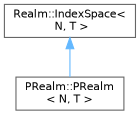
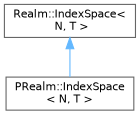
node "PRealm::PRealm < N, T >": label "PRealm::PRealm < N, T >" -> "PRealm::IndexSpace < N, T >"
